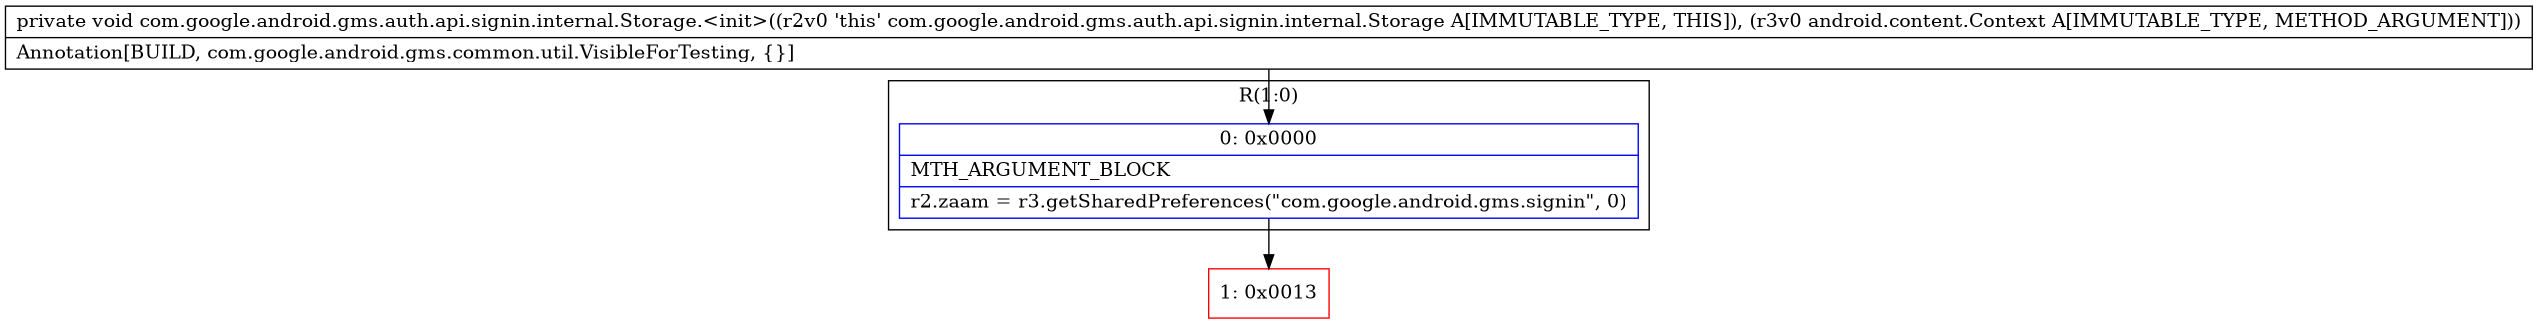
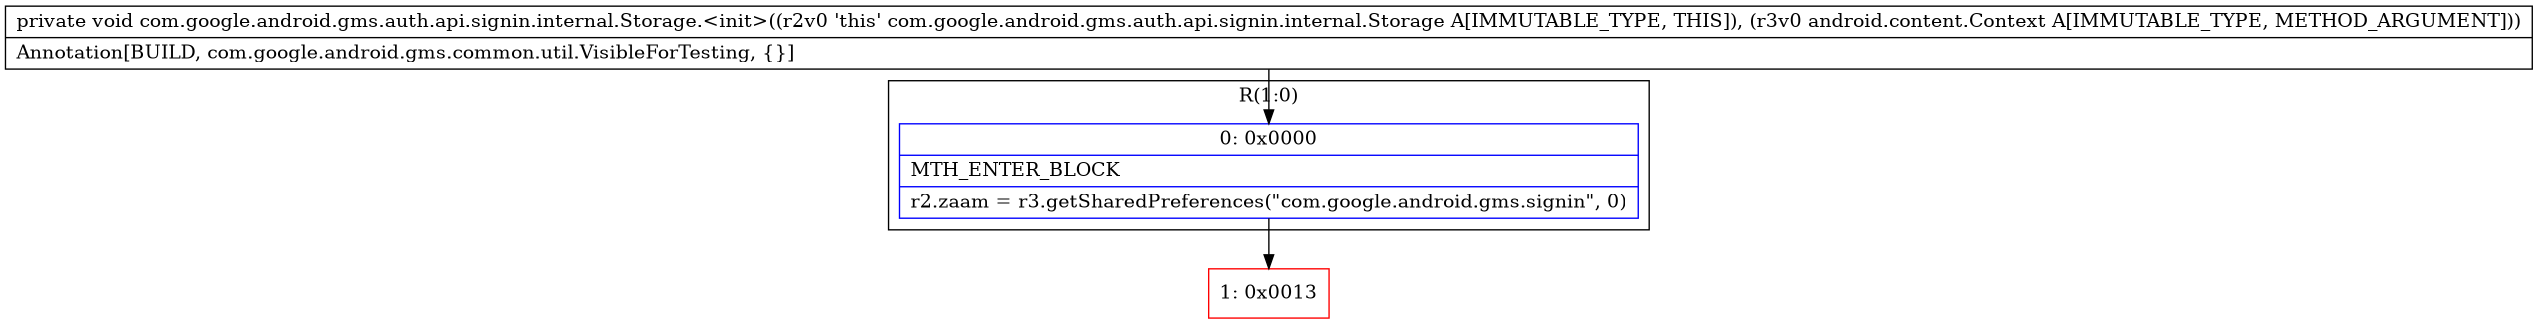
node "0: 0x0000": text "MTH_ARGUMENT_BLOCK" -> "MTH_ENTER_BLOCK"
